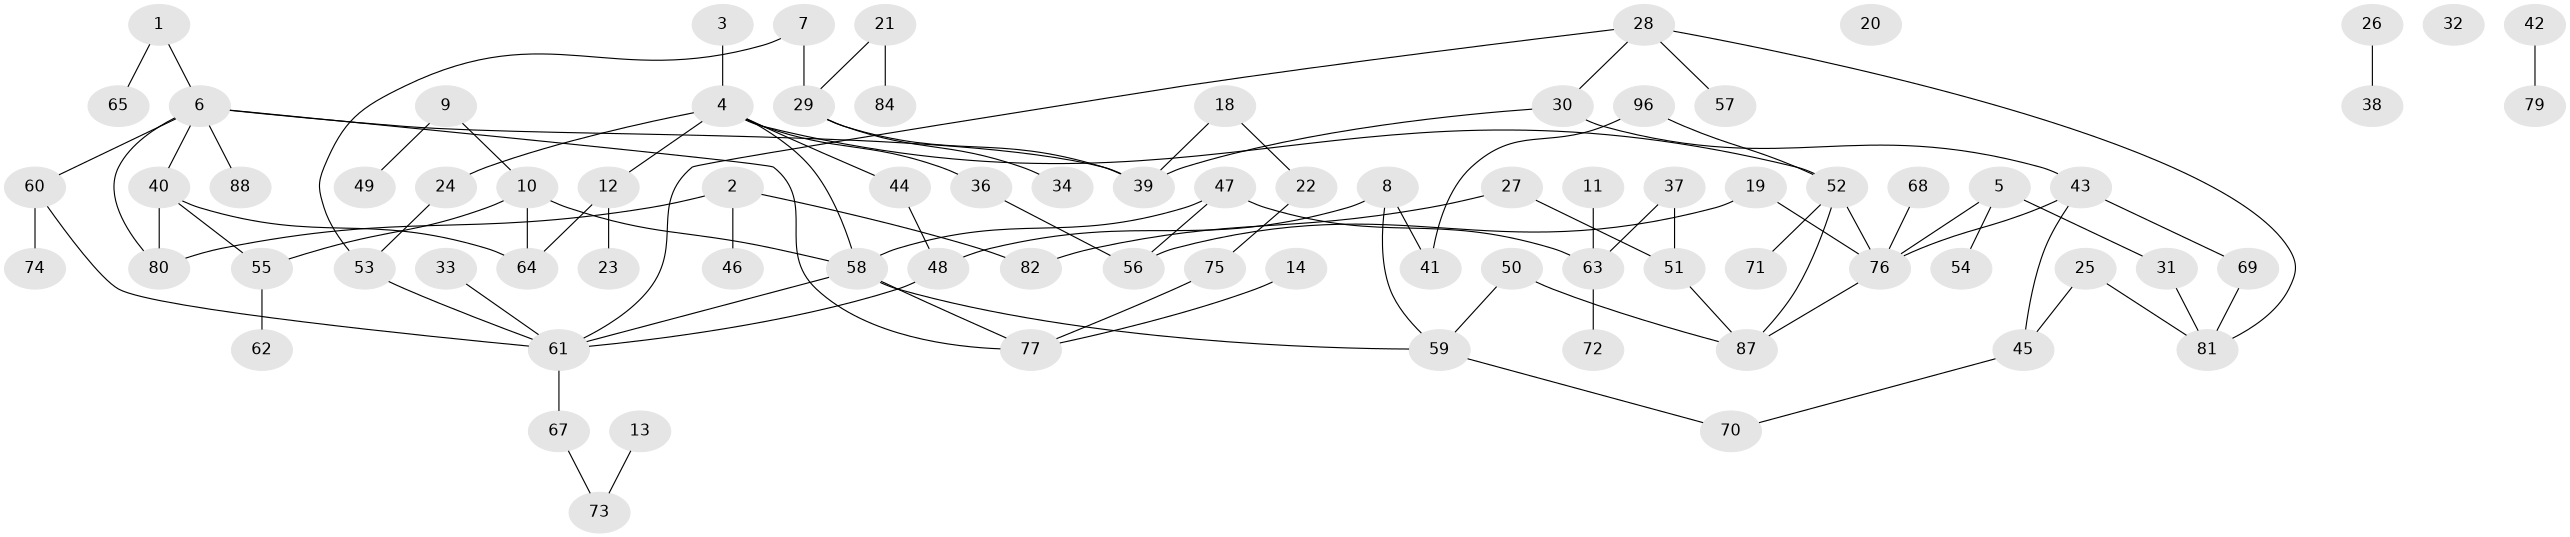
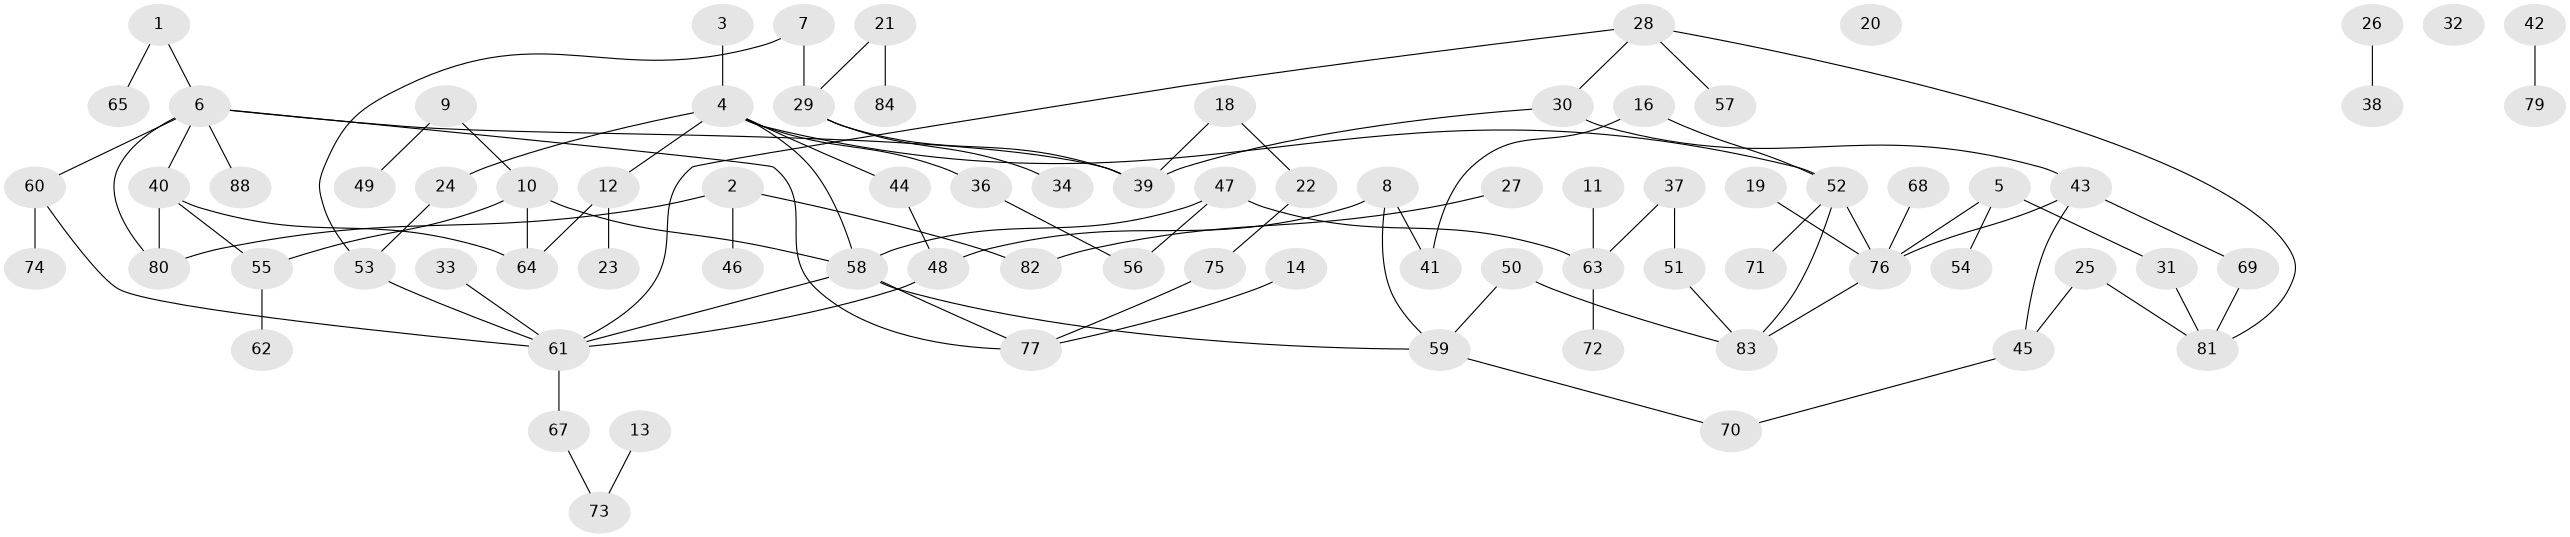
node "96": label "96" -> "16"
edge "27" -- "51": removed
edge "19" -- "56": removed
node "87": label "87" -> "83"
